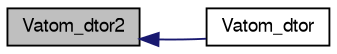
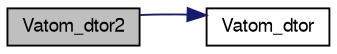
edge "Vatom_dtor" -> "Vatom_dtor2": reversed
